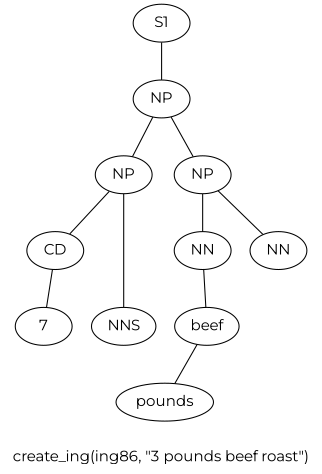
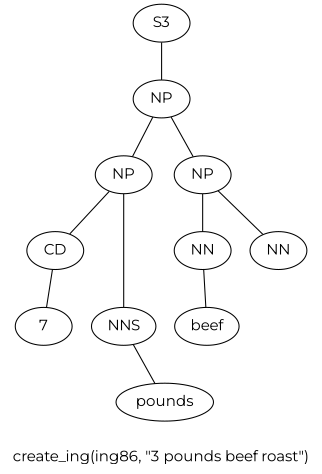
node "S1": label "S1" -> "S3"
edge "beef" -- "pounds": now "NNS" -- "pounds"
